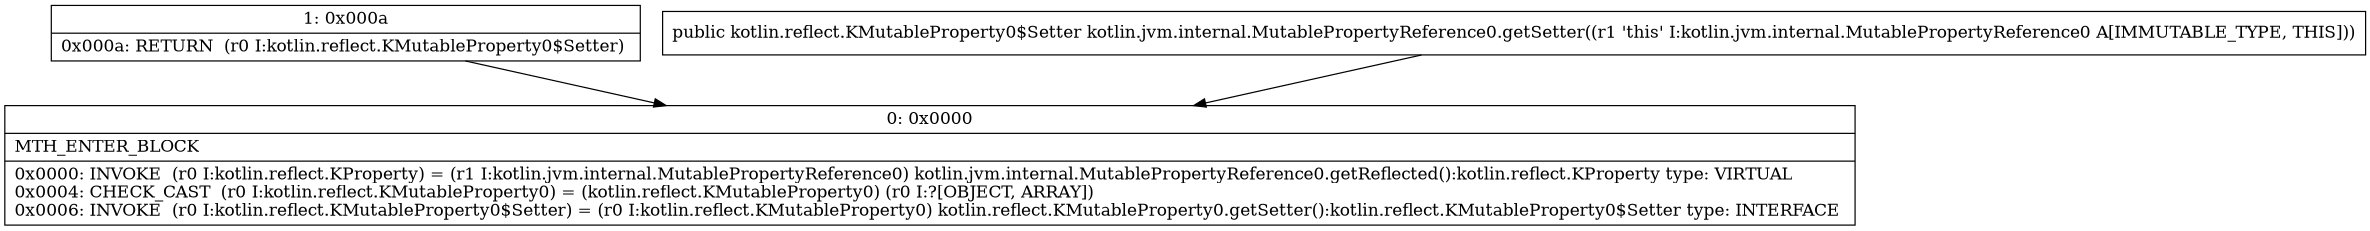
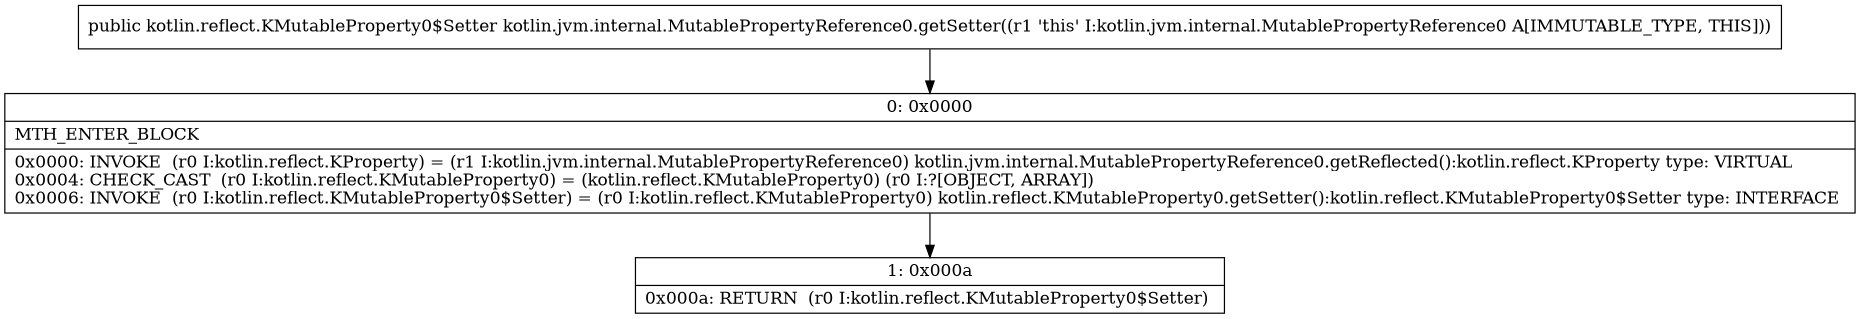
edge "1: 0x000a" -> "0: 0x0000": reversed
